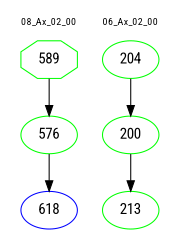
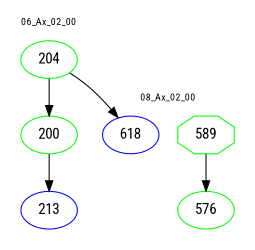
edge "576" -> "618": now "204" -> "618"
node "213": color green -> blue
